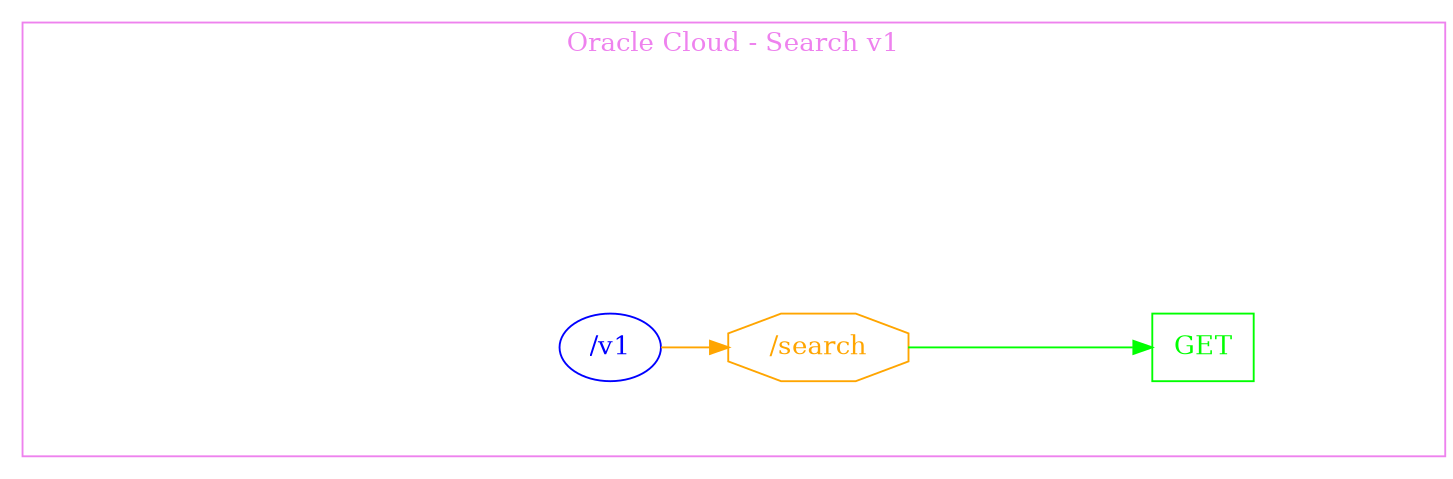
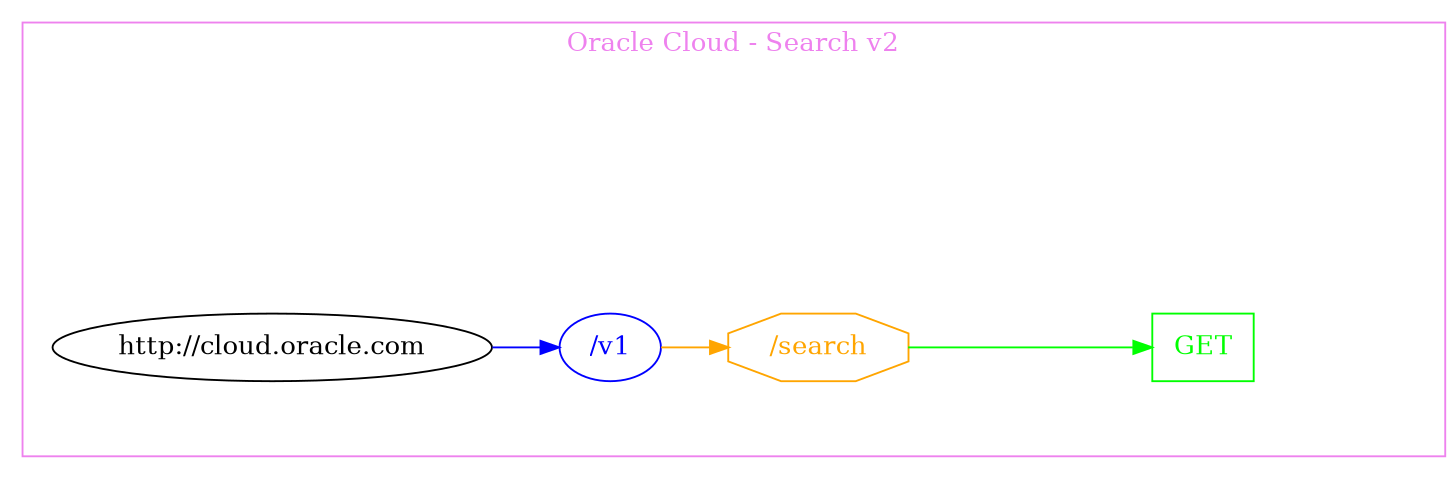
cluster "Oracle Cloud - Search v1": label "Oracle Cloud - Search v1" -> "Oracle Cloud - Search v2"
node "http://cloud.oracle.com": added
